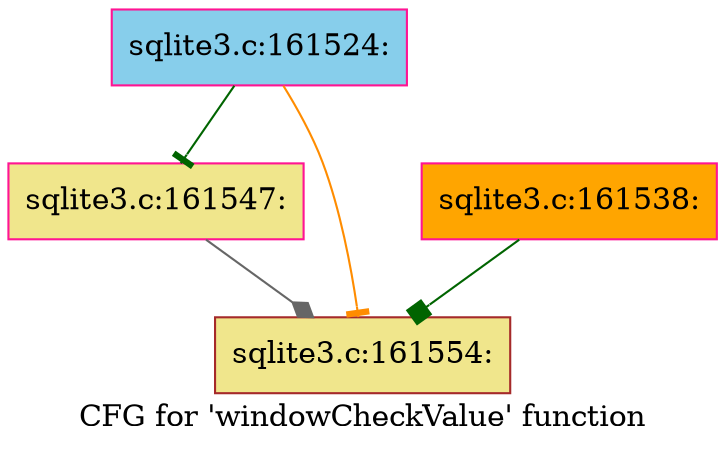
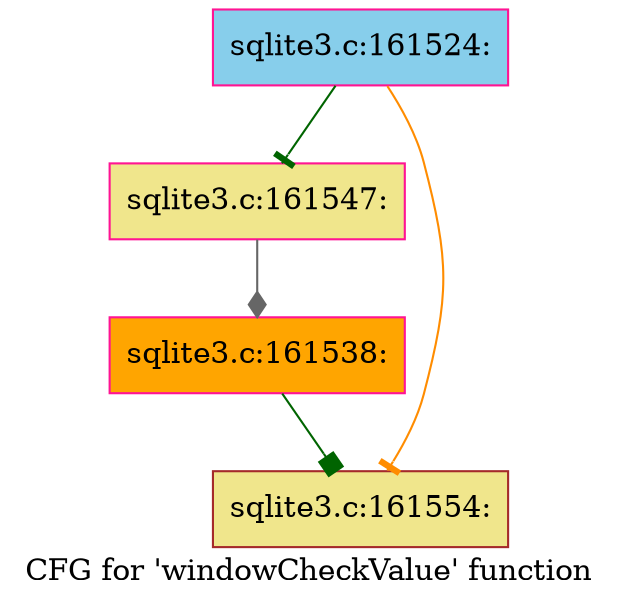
edge "sqlite3.c:161547:" -> "sqlite3.c:161554:": now "sqlite3.c:161547:" -> "sqlite3.c:161538:"
